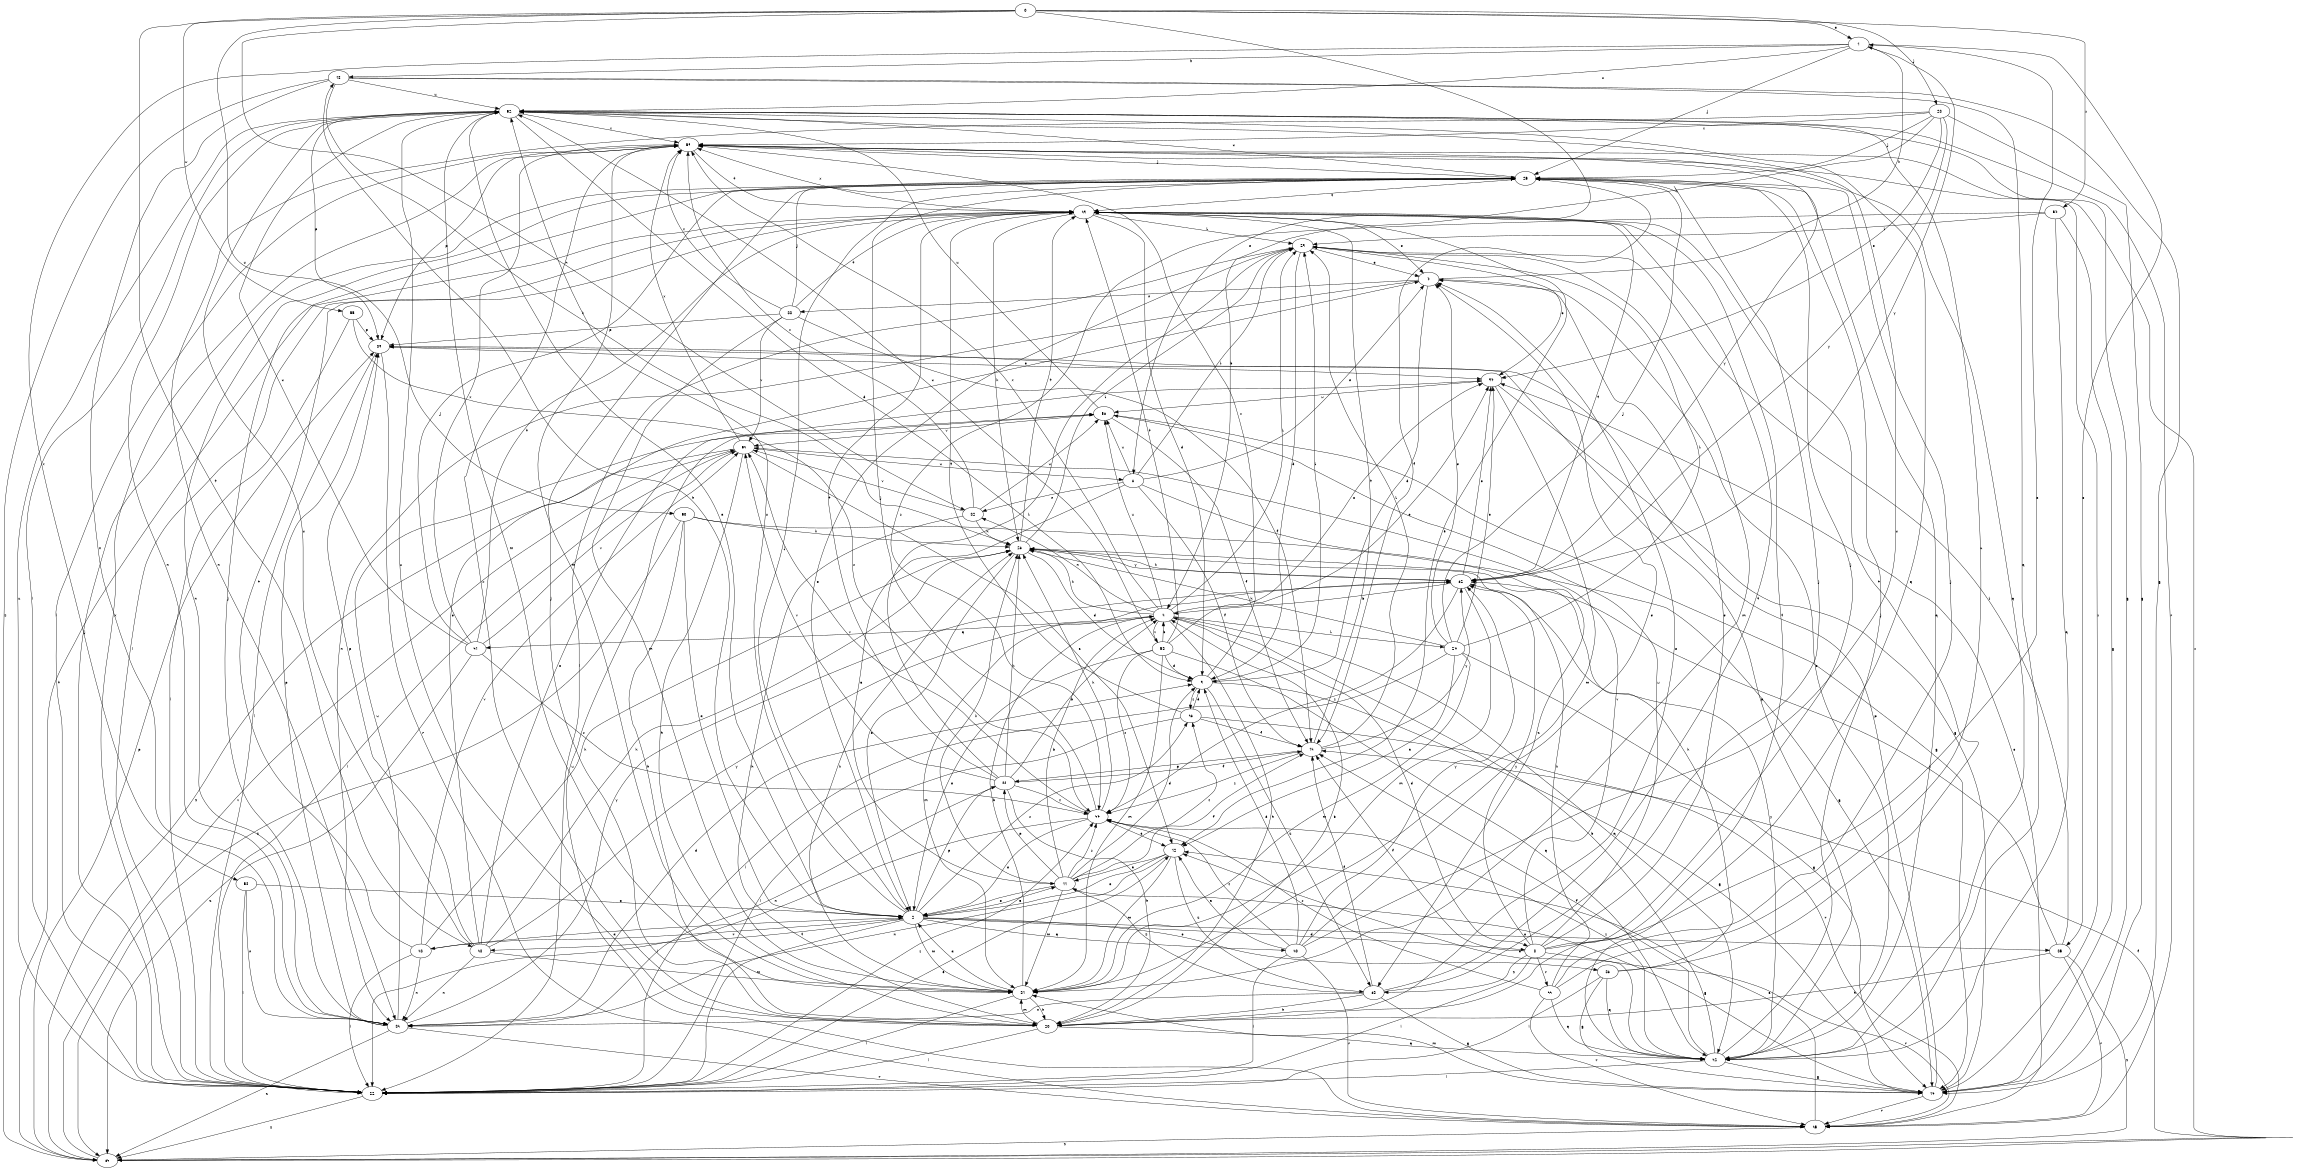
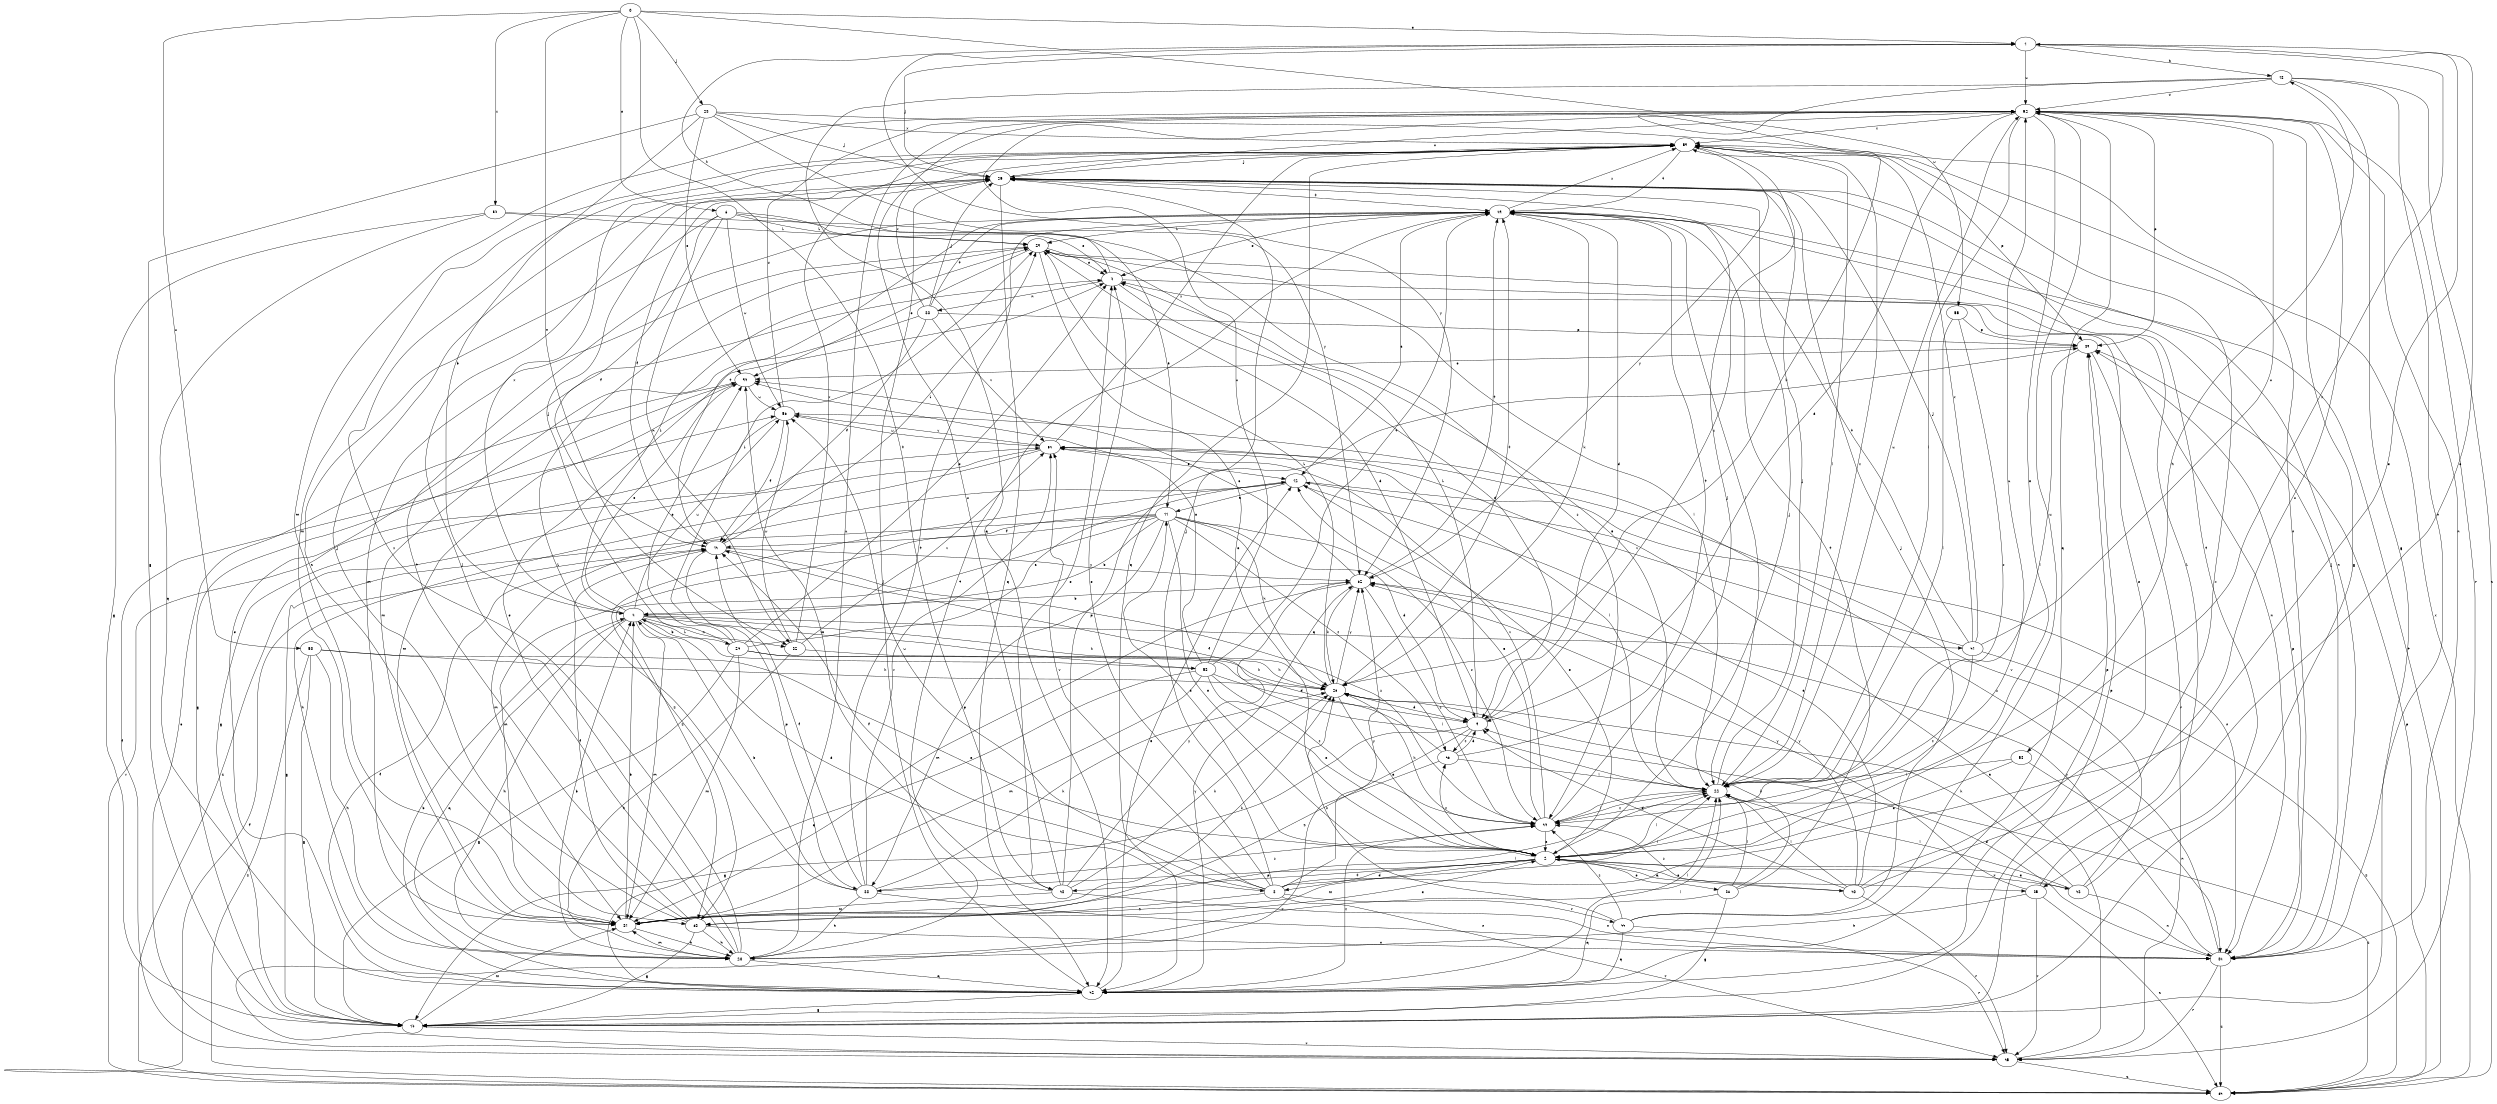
edge "54" -> "6": now "54" -> "56"
edge "45" -> "56": label "w" -> "f"
edge "63" -> "11": reversed
edge "22" -> "12": now "22" -> "7"
